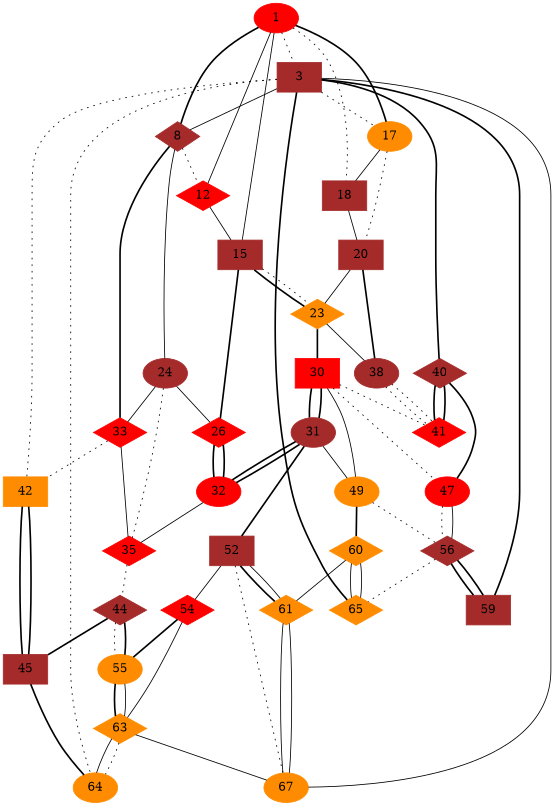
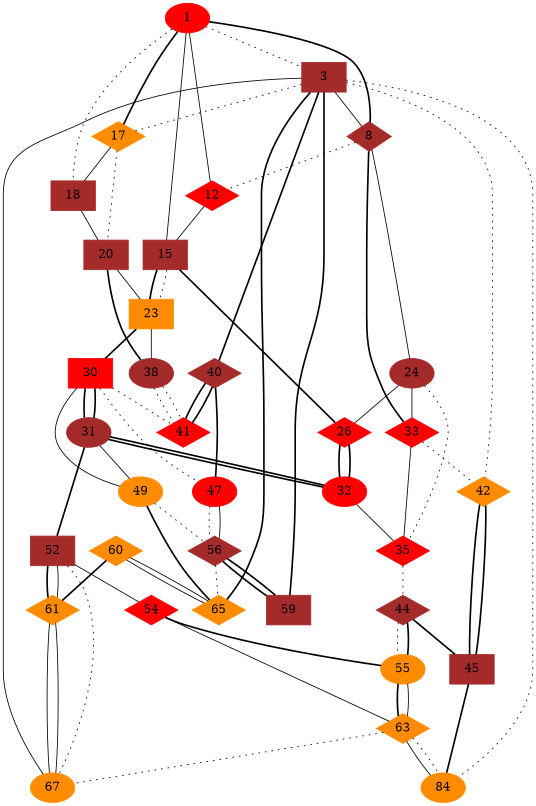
node "17": shape ellipse -> diamond
node "23": shape diamond -> box
node "42": shape box -> diamond
edge "49" -- "60": now "49" -- "65"
edge "60" -- "61": style solid -> bold
edge "63" -- "67": style solid -> dotted
node "64": label "64" -> "84"
